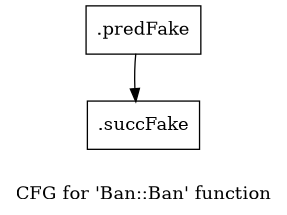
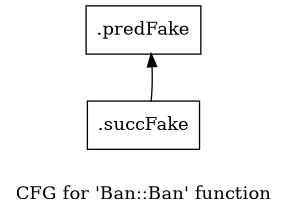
edge ".predFake" -> ".succFake": reversed
